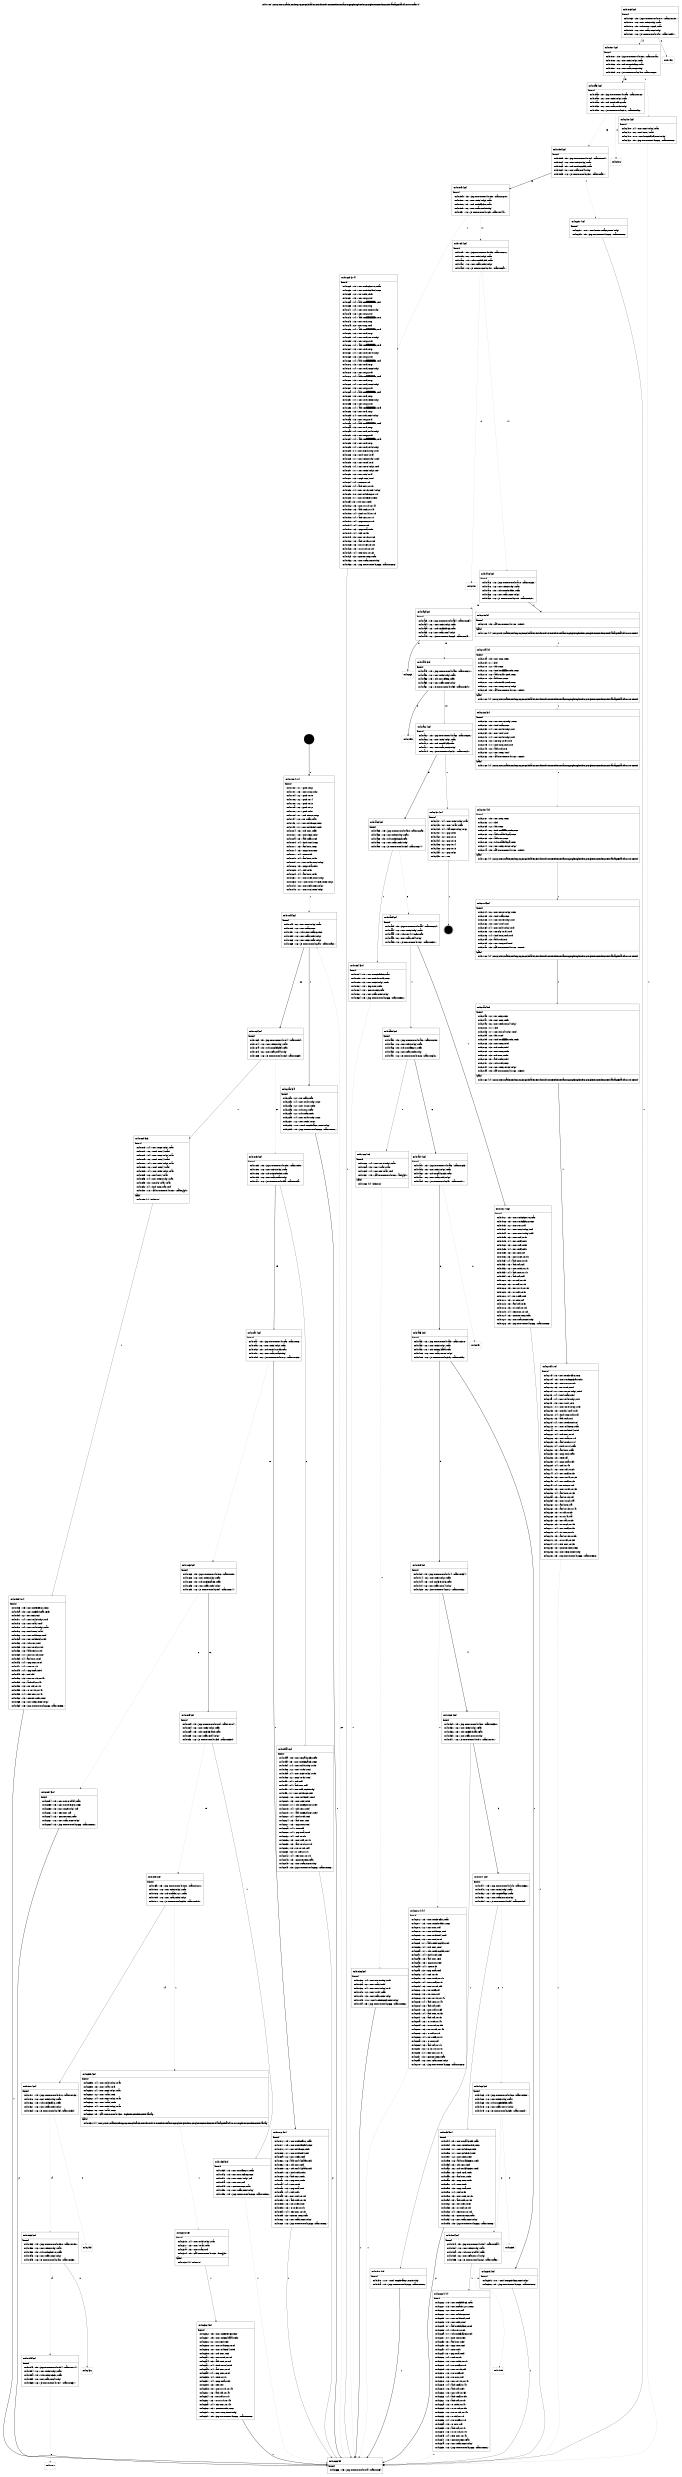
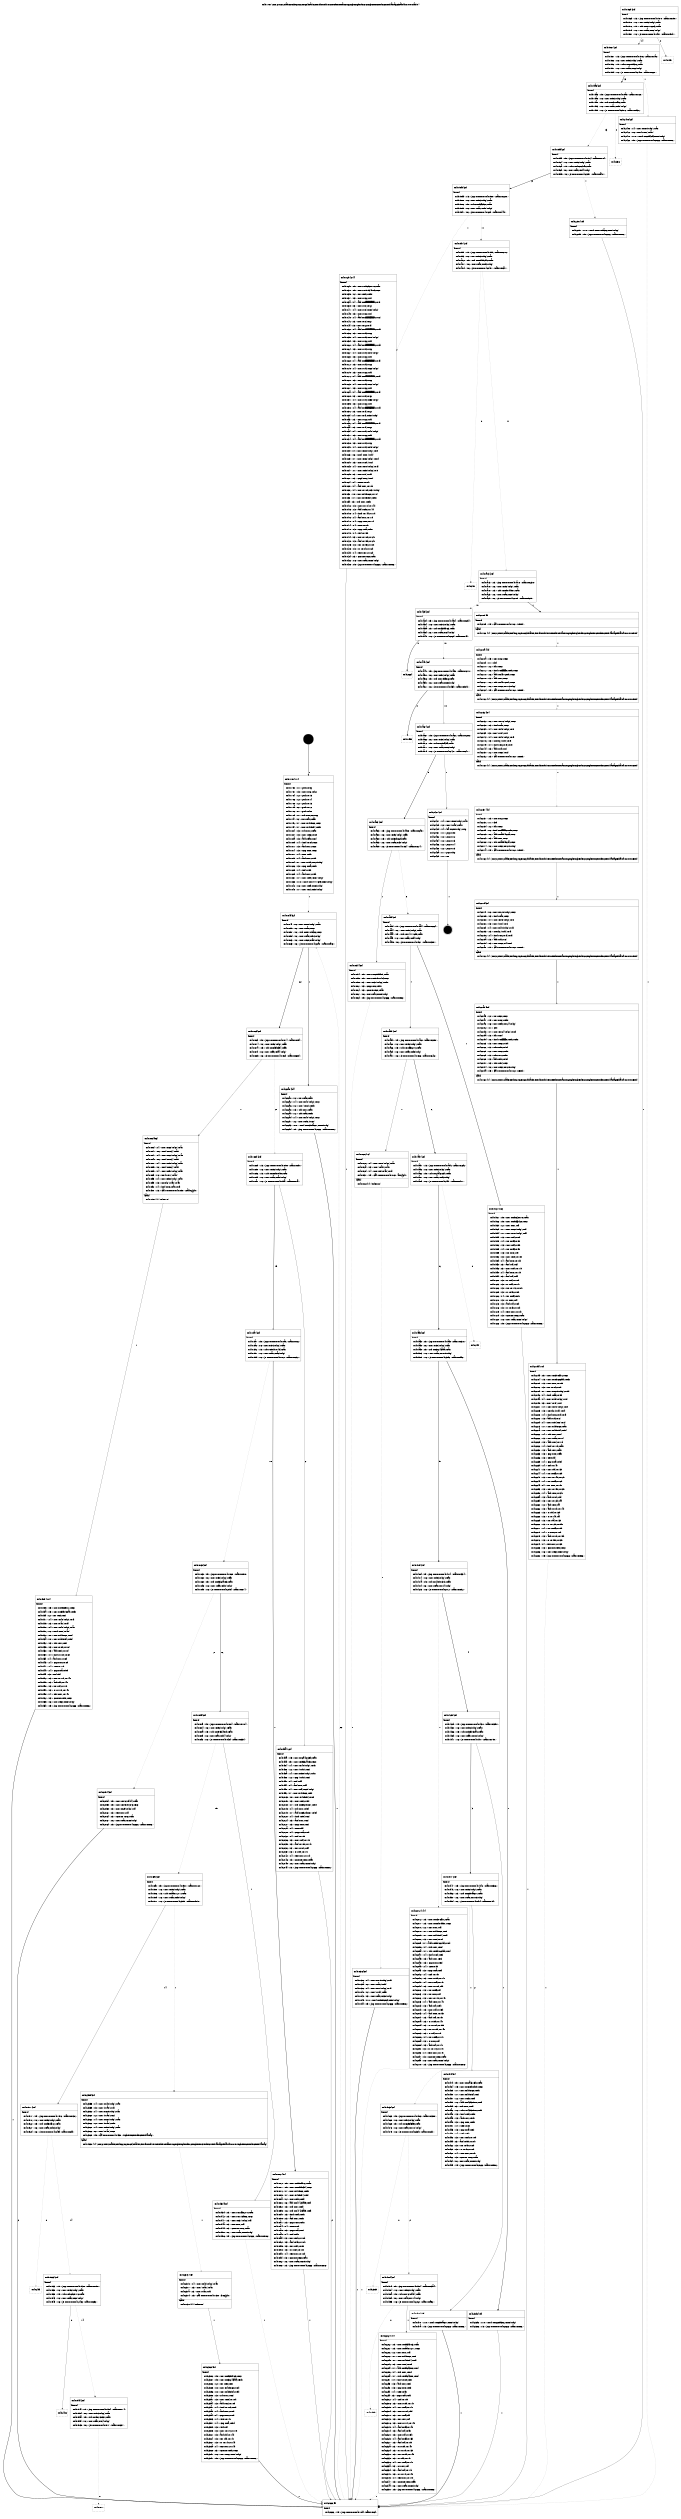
edge "0x401f7f [91]" -> "0x402666 [5]": removed, label "2"
